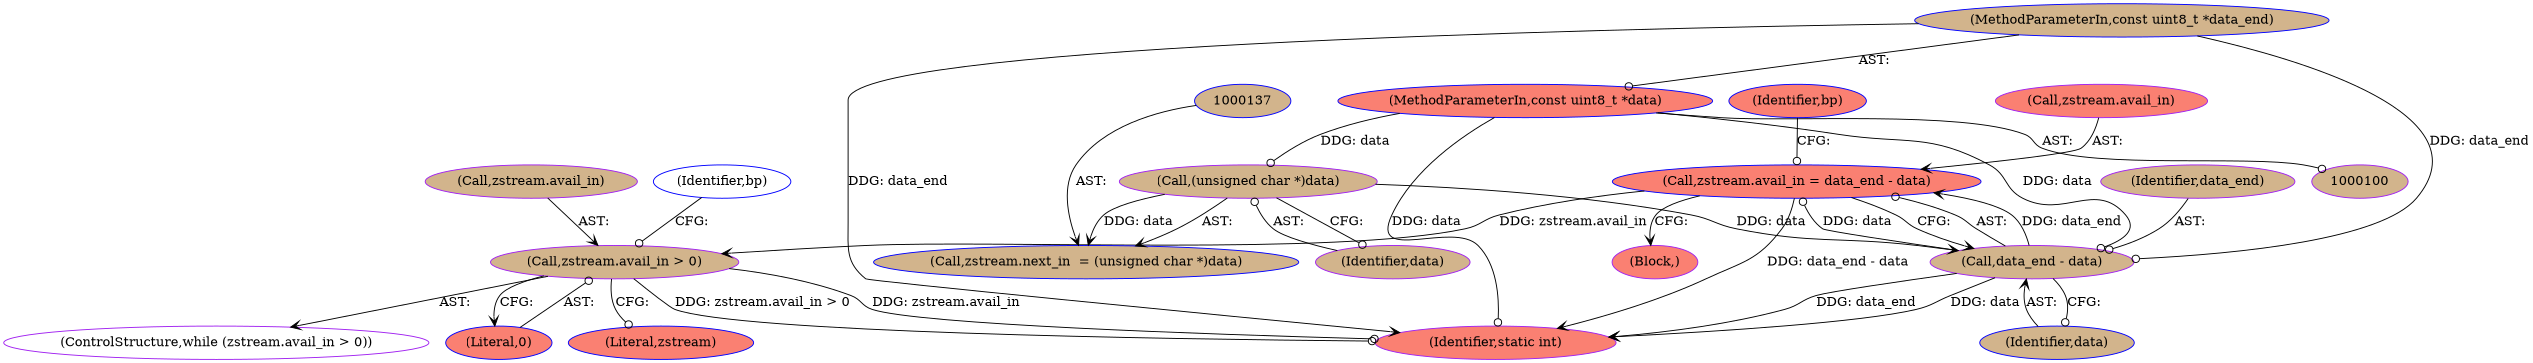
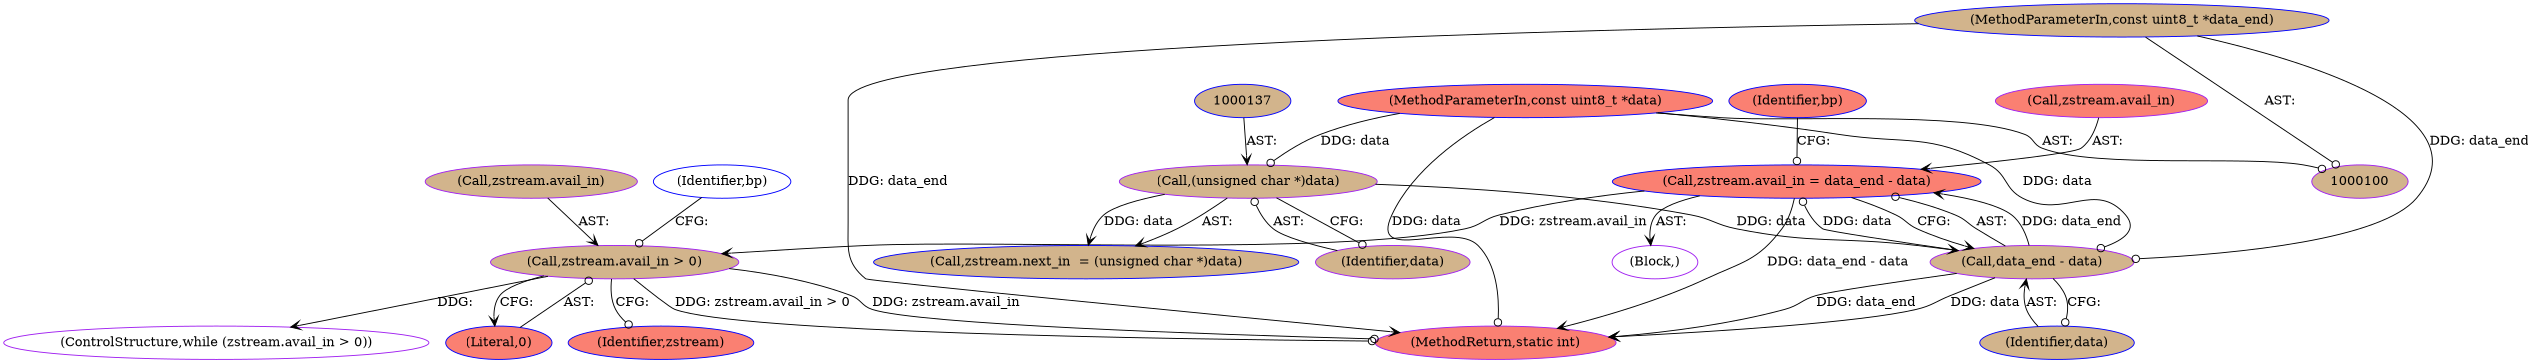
edge "(MethodParameterIn,const uint8_t *data_end)" -> "(MethodParameterIn,const uint8_t *data)": now "(MethodParameterIn,const uint8_t *data_end)" -> "1000100"
edge "1000137" -> "(Call,zstream.next_in  = (unsigned char *)data)": now "1000137" -> "(Call,(unsigned char *)data)"
node "(Identifier,data_end)": removed
edge "(Call,zstream.avail_in = data_end - data)" -> "(Block,)": label "CFG: " -> "AST: "
node "(Block,)": fillcolor salmon -> white
edge "(Call,zstream.avail_in > 0)" -> "(ControlStructure,while (zstream.avail_in > 0))": label "AST: " -> "DDG: "
node "(Literal,zstream)": label "(Literal,zstream)" -> "(Identifier,zstream)"
node "(Identifier,static int)": label "(Identifier,static int)" -> "(MethodReturn,static int)"
